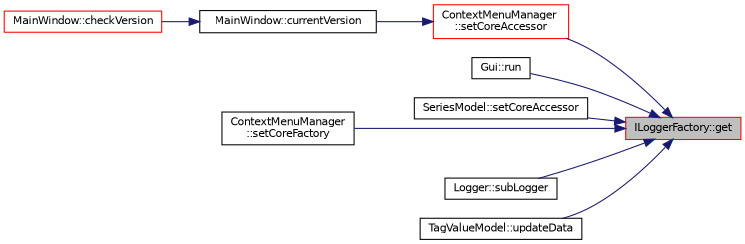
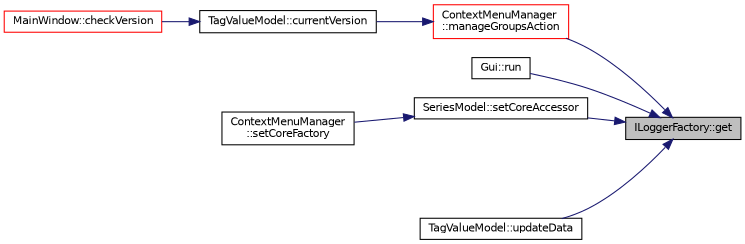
node "MainWindow::currentVersion": label "MainWindow::currentVersion" -> "TagValueModel::currentVersion"
node "ContextMenuManager ::setCoreAccessor": label "ContextMenuManager ::setCoreAccessor" -> "ContextMenuManager ::manageGroupsAction"
edge "ContextMenuManager ::setCoreFactory" -> "ILoggerFactory::get": now "ContextMenuManager ::setCoreFactory" -> "SeriesModel::setCoreAccessor"
node "ILoggerFactory::get": color red -> black
node "Logger::subLogger": removed
